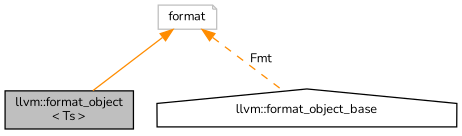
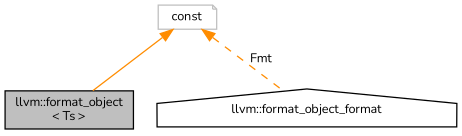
node "format": label "format" -> "const"
node "llvm::format_object_base": label "llvm::format_object_base" -> "llvm::format_object_format"
